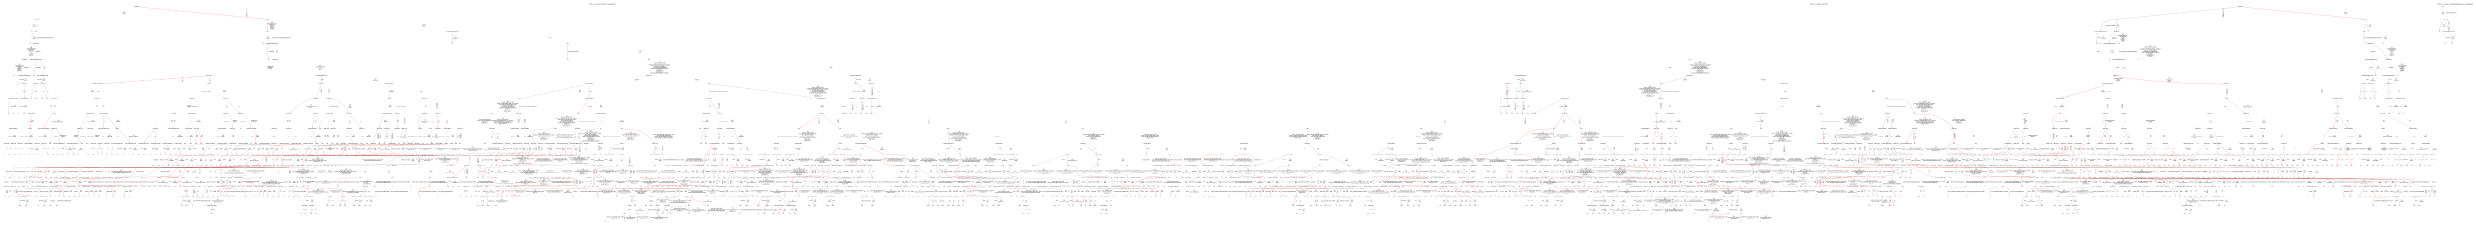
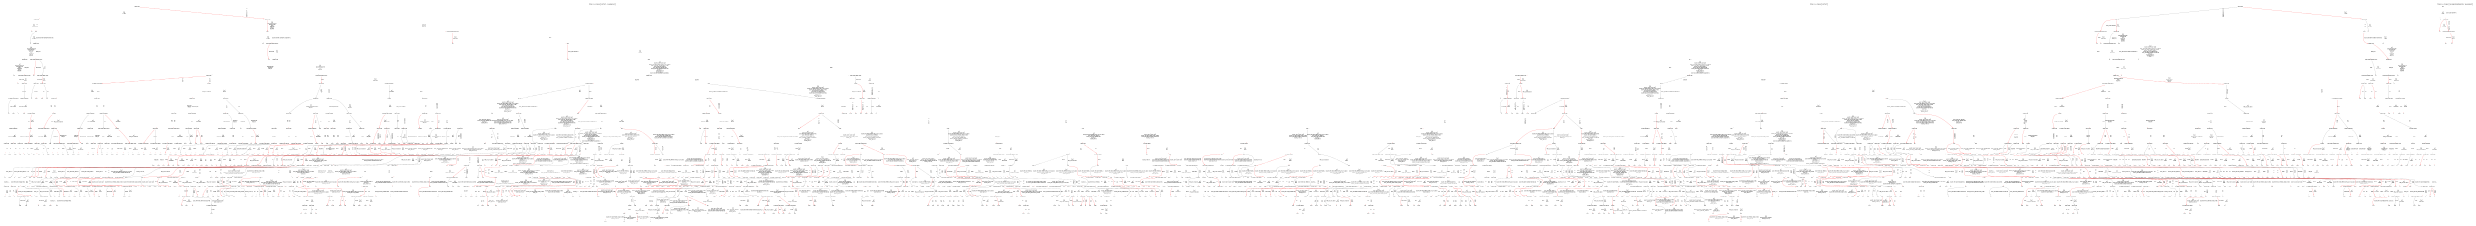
node "0.385": removed
